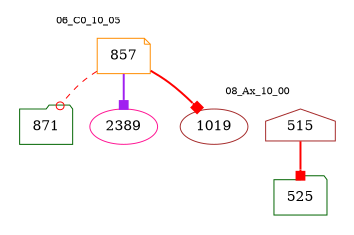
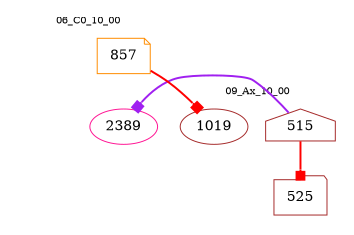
cluster "06_C0_10_05": label "06_C0_10_05" -> "06_C0_10_00"
edge "857" -> "2389": now "515" -> "2389"
cluster "08_Ax_10_00": label "08_Ax_10_00" -> "09_Ax_10_00"
node "871": removed
node "525": color darkgreen -> brown
